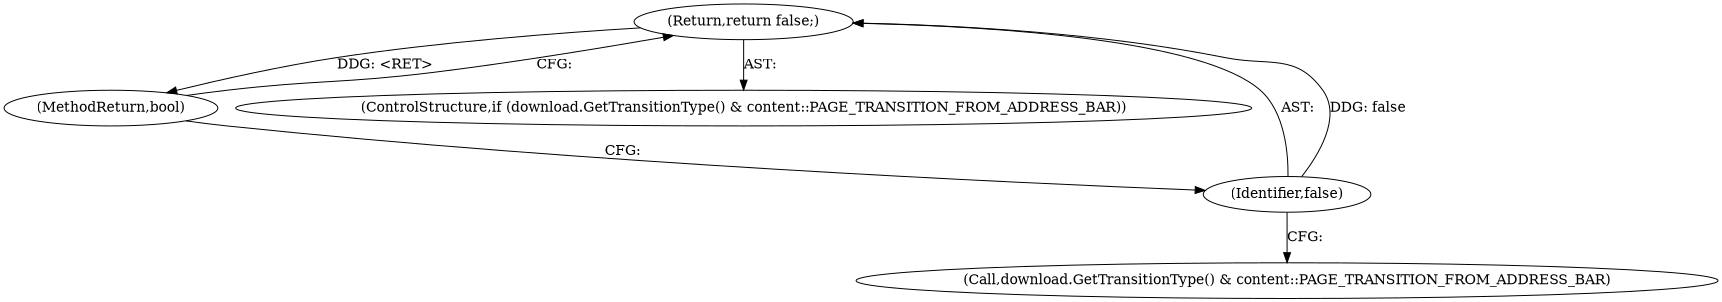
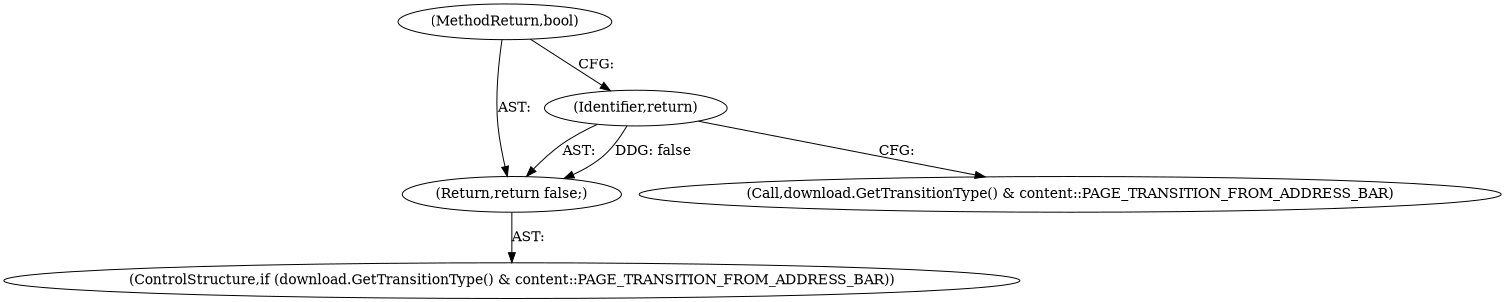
edge "(Return,return false;)" -> "(MethodReturn,bool)": removed, label "DDG: <RET>"
edge "(MethodReturn,bool)" -> "(Return,return false;)": label "CFG: " -> "AST: "
node "(Identifier,false)": label "(Identifier,false)" -> "(Identifier,return)"
